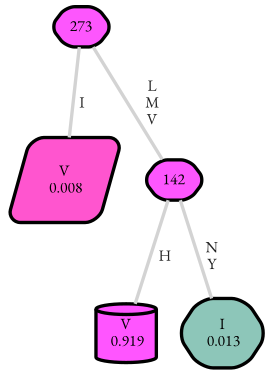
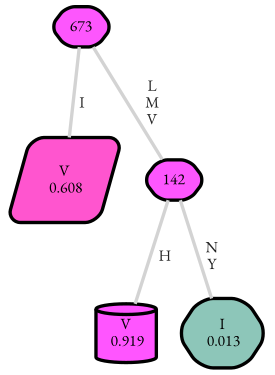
node "273": label "273" -> "673"
node "V 0.008": label "V 0.008" -> "V 0.608"
